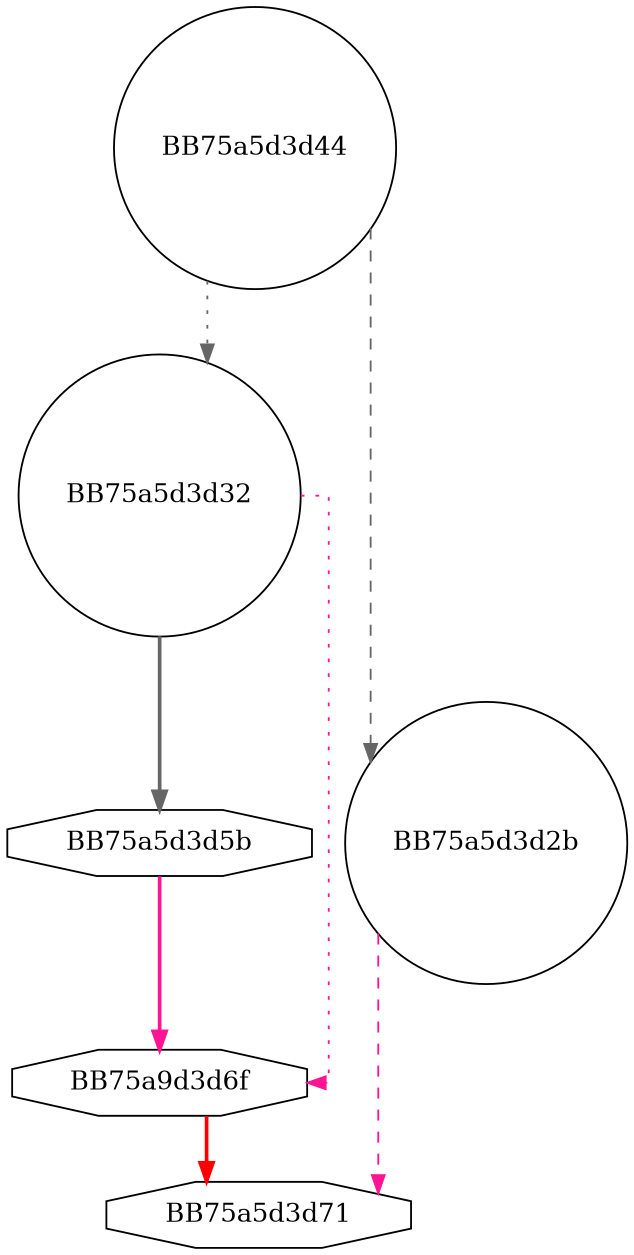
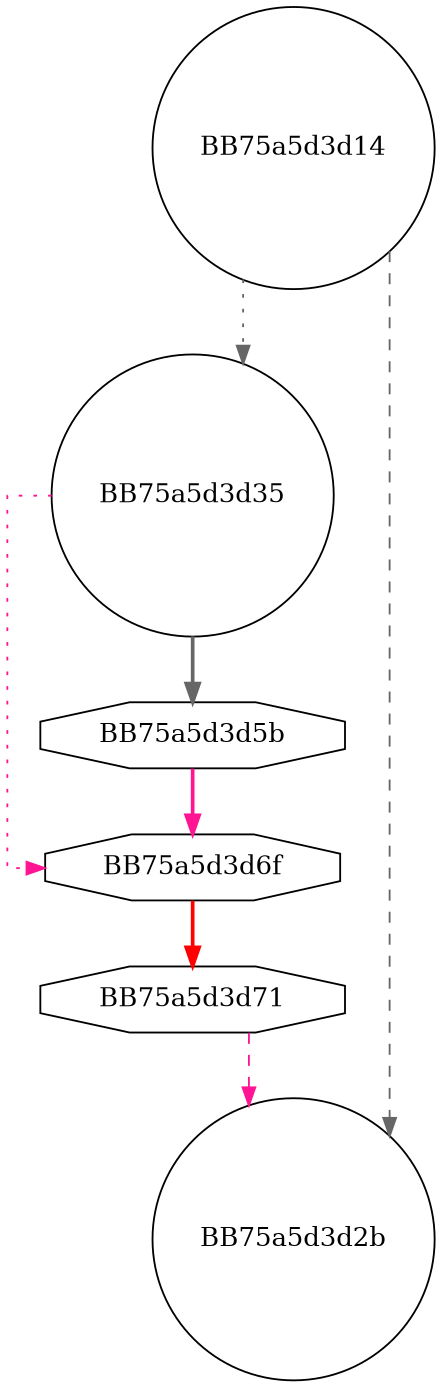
node "BB75a5d3d44": label "BB75a5d3d44" -> "BB75a5d3d14"
node "BB75a5d3d32": label "BB75a5d3d32" -> "BB75a5d3d35"
edge "BB75a5d3d2b" -> "BB75a5d3d71": reversed
node "BB75a9d3d6f": label "BB75a9d3d6f" -> "BB75a5d3d6f"
